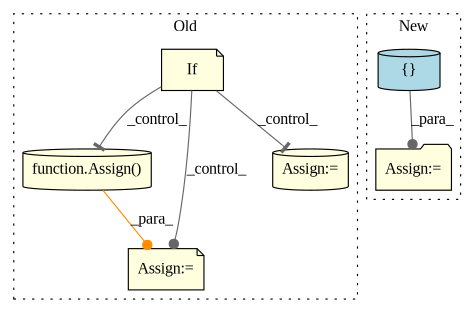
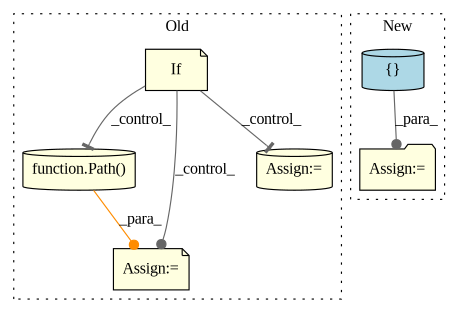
node "function.Assign()": label "function.Assign()" -> "function.Path()"
